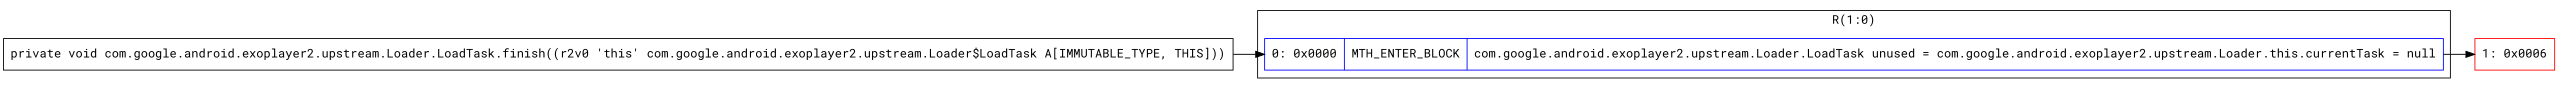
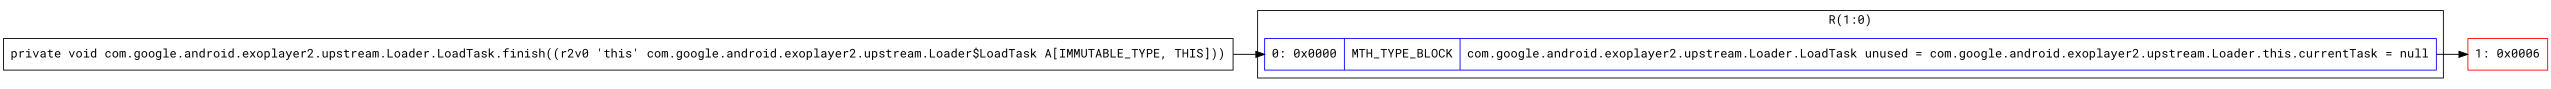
node "0: 0x0000": text "MTH_ENTER_BLOCK" -> "MTH_TYPE_BLOCK"
